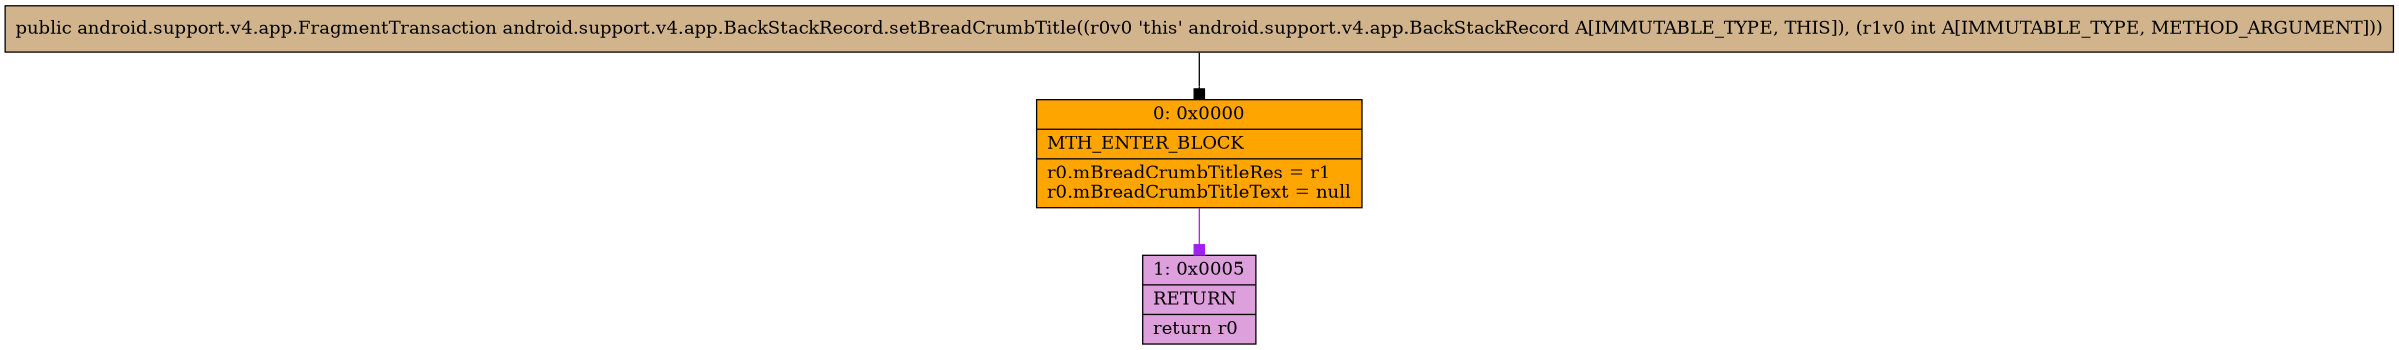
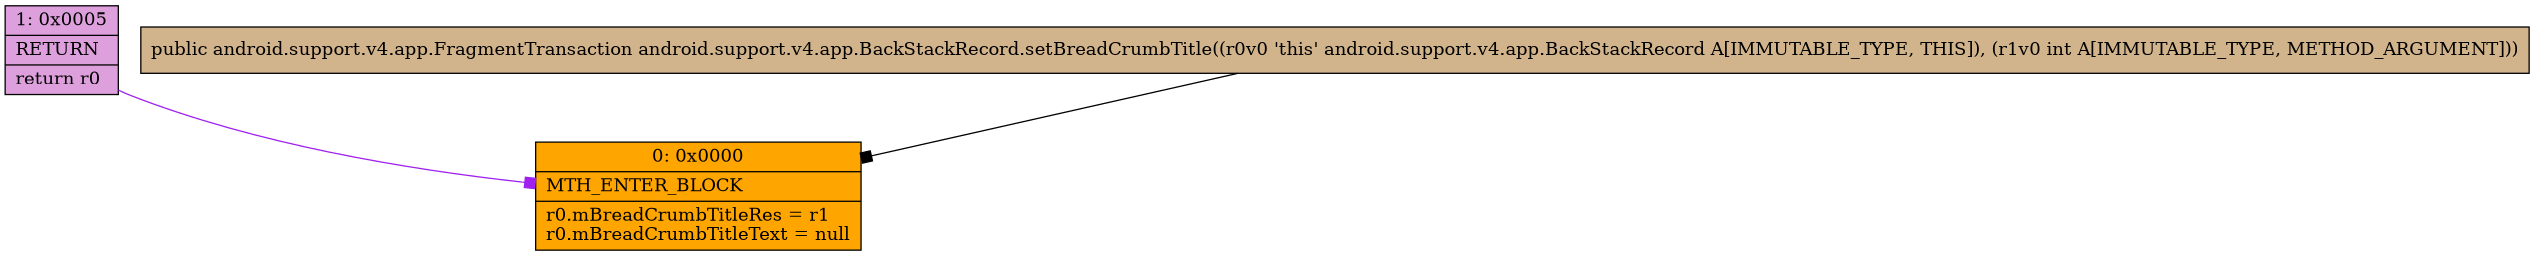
edge "0: 0x0000" -> "1: 0x0005": reversed
